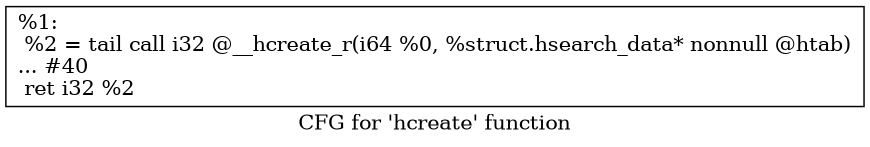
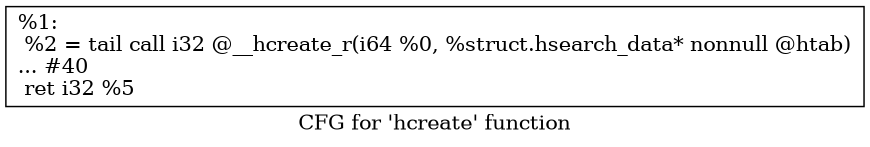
node "%1:": text "ret i32 %2" -> "ret i32 %5"
